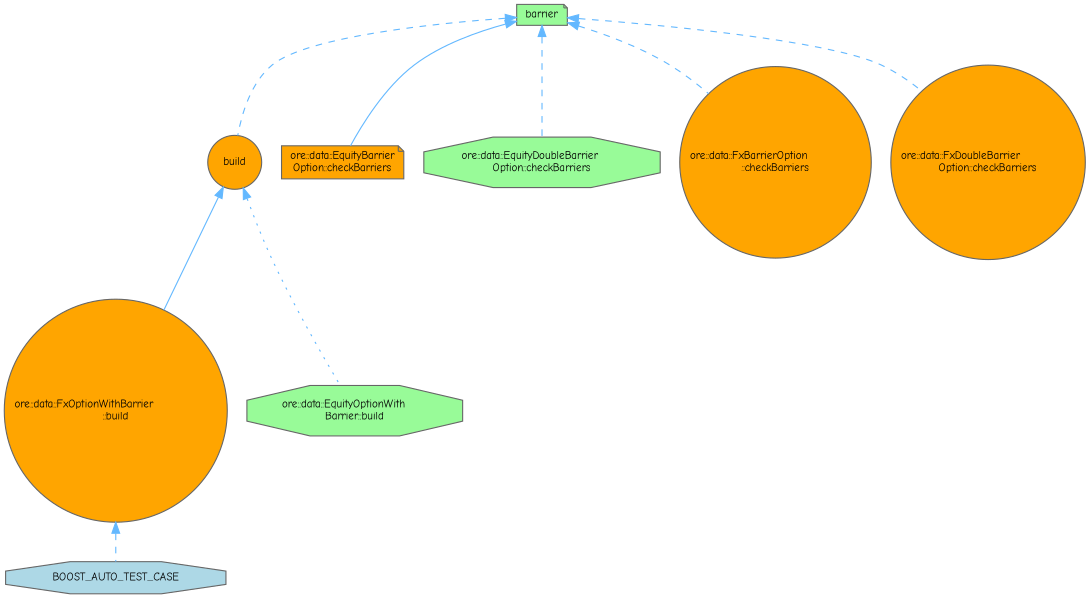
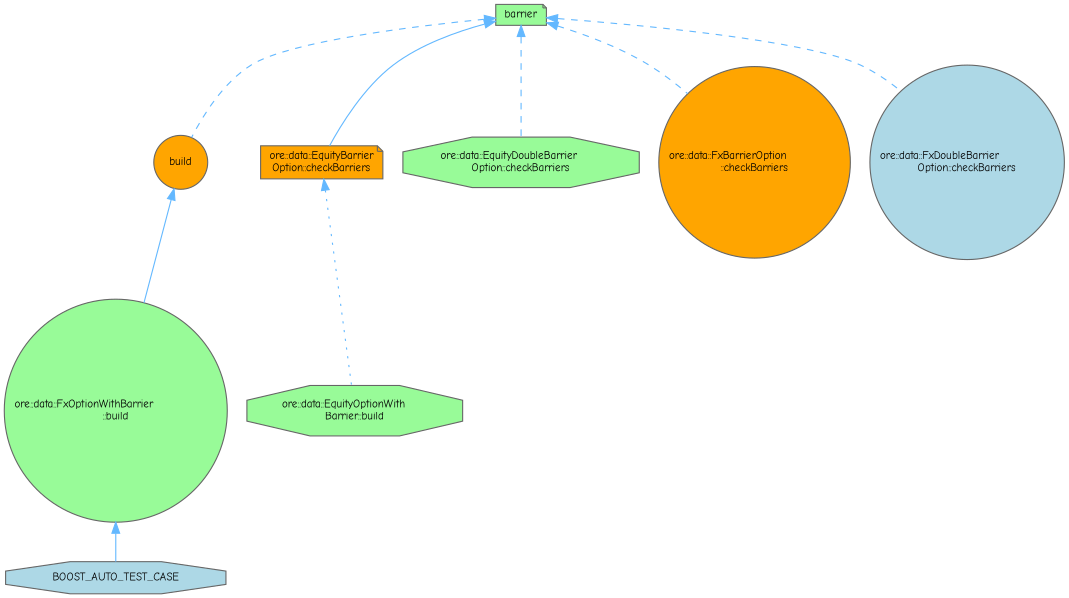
node "ore::data::FxDoubleBarrier Option::checkBarriers": fillcolor orange -> lightblue
edge "ore::data::EquityOptionWith Barrier::build" -> "build": now "ore::data::EquityOptionWith Barrier::build" -> "ore::data::EquityBarrier Option::checkBarriers"
node "ore::data::FxOptionWithBarrier ::build": fillcolor orange -> palegreen
edge "BOOST_AUTO_TEST_CASE" -> "ore::data::FxOptionWithBarrier ::build": style dashed -> solid
